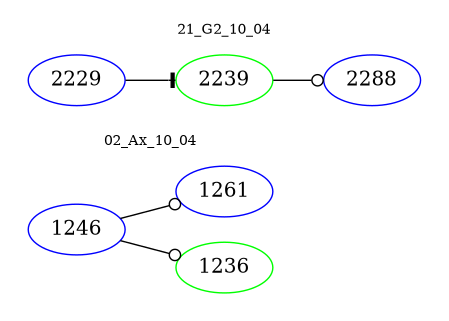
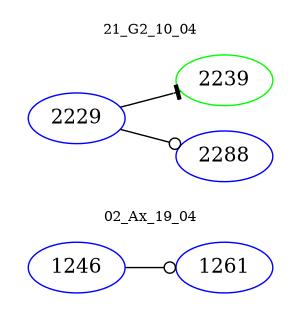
edge "2239" -> "2288": now "2229" -> "2288"
cluster "02_Ax_10_04": label "02_Ax_10_04" -> "02_Ax_19_04"
node "1236": removed
